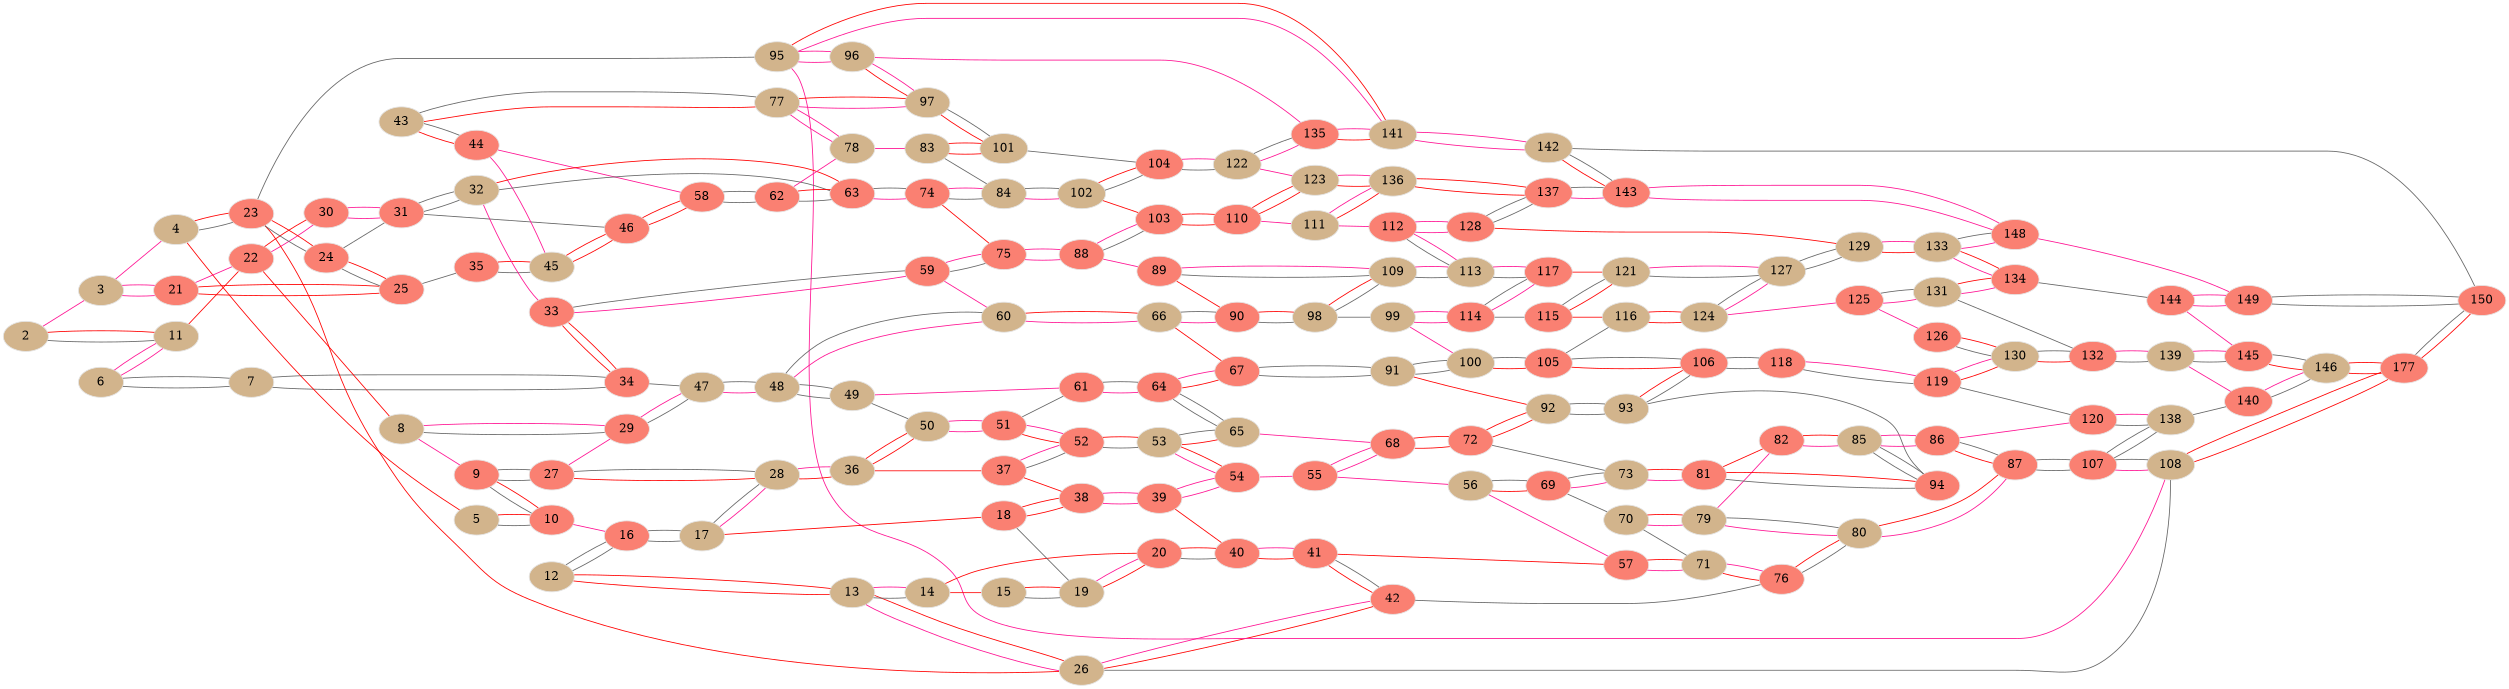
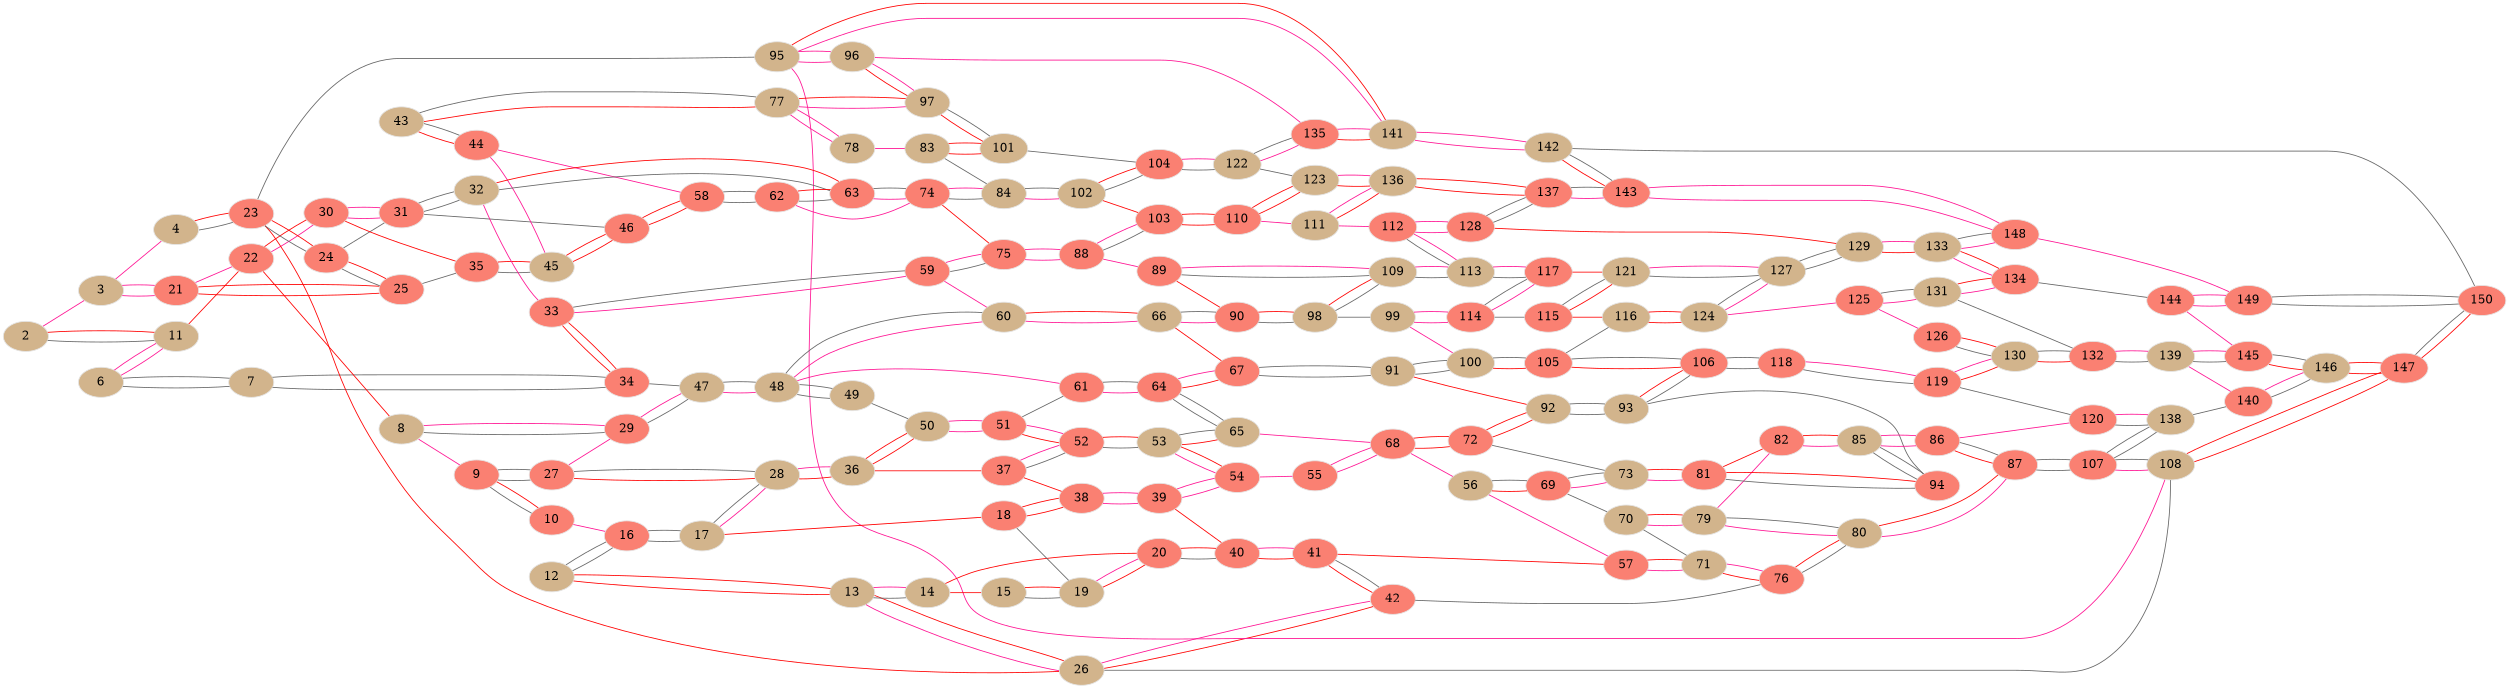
edge "122" -- "123": color deeppink -> gray40
edge "78" -- "62": now "74" -- "62"
edge "30" -- "35": added
node "177": label "177" -> "147"
edge "61" -- "49": now "61" -- "48"
edge "55" -- "56": now "68" -- "56"
node "5": removed
